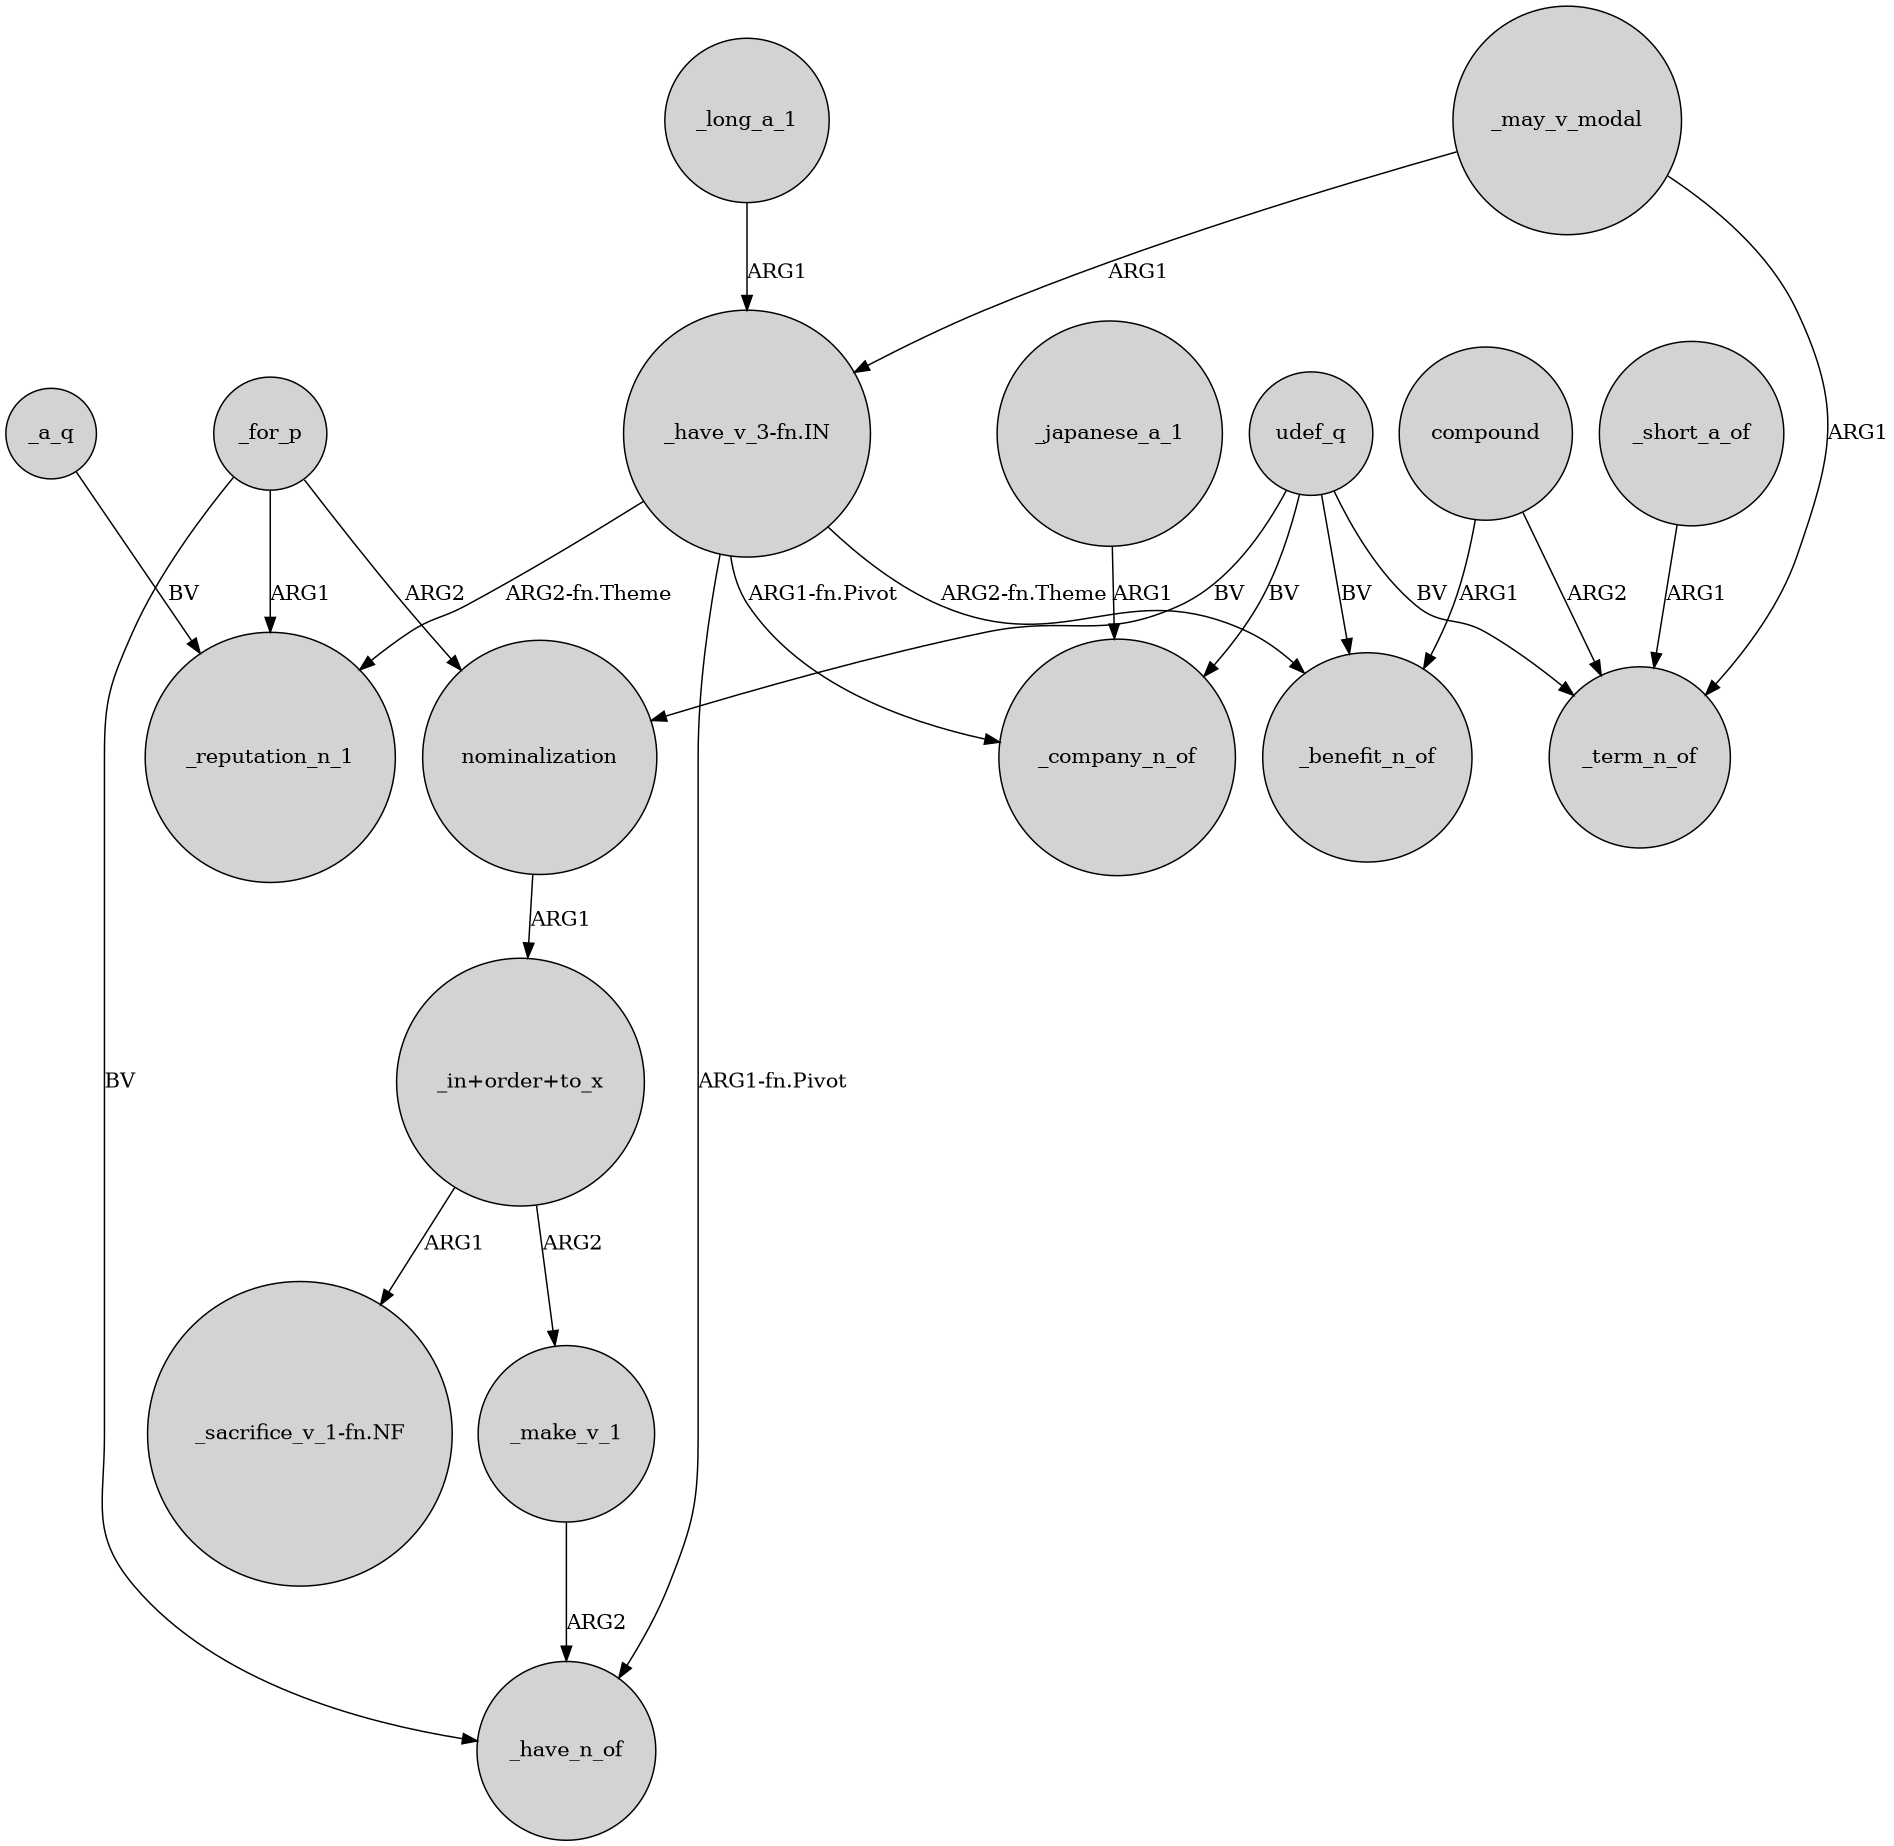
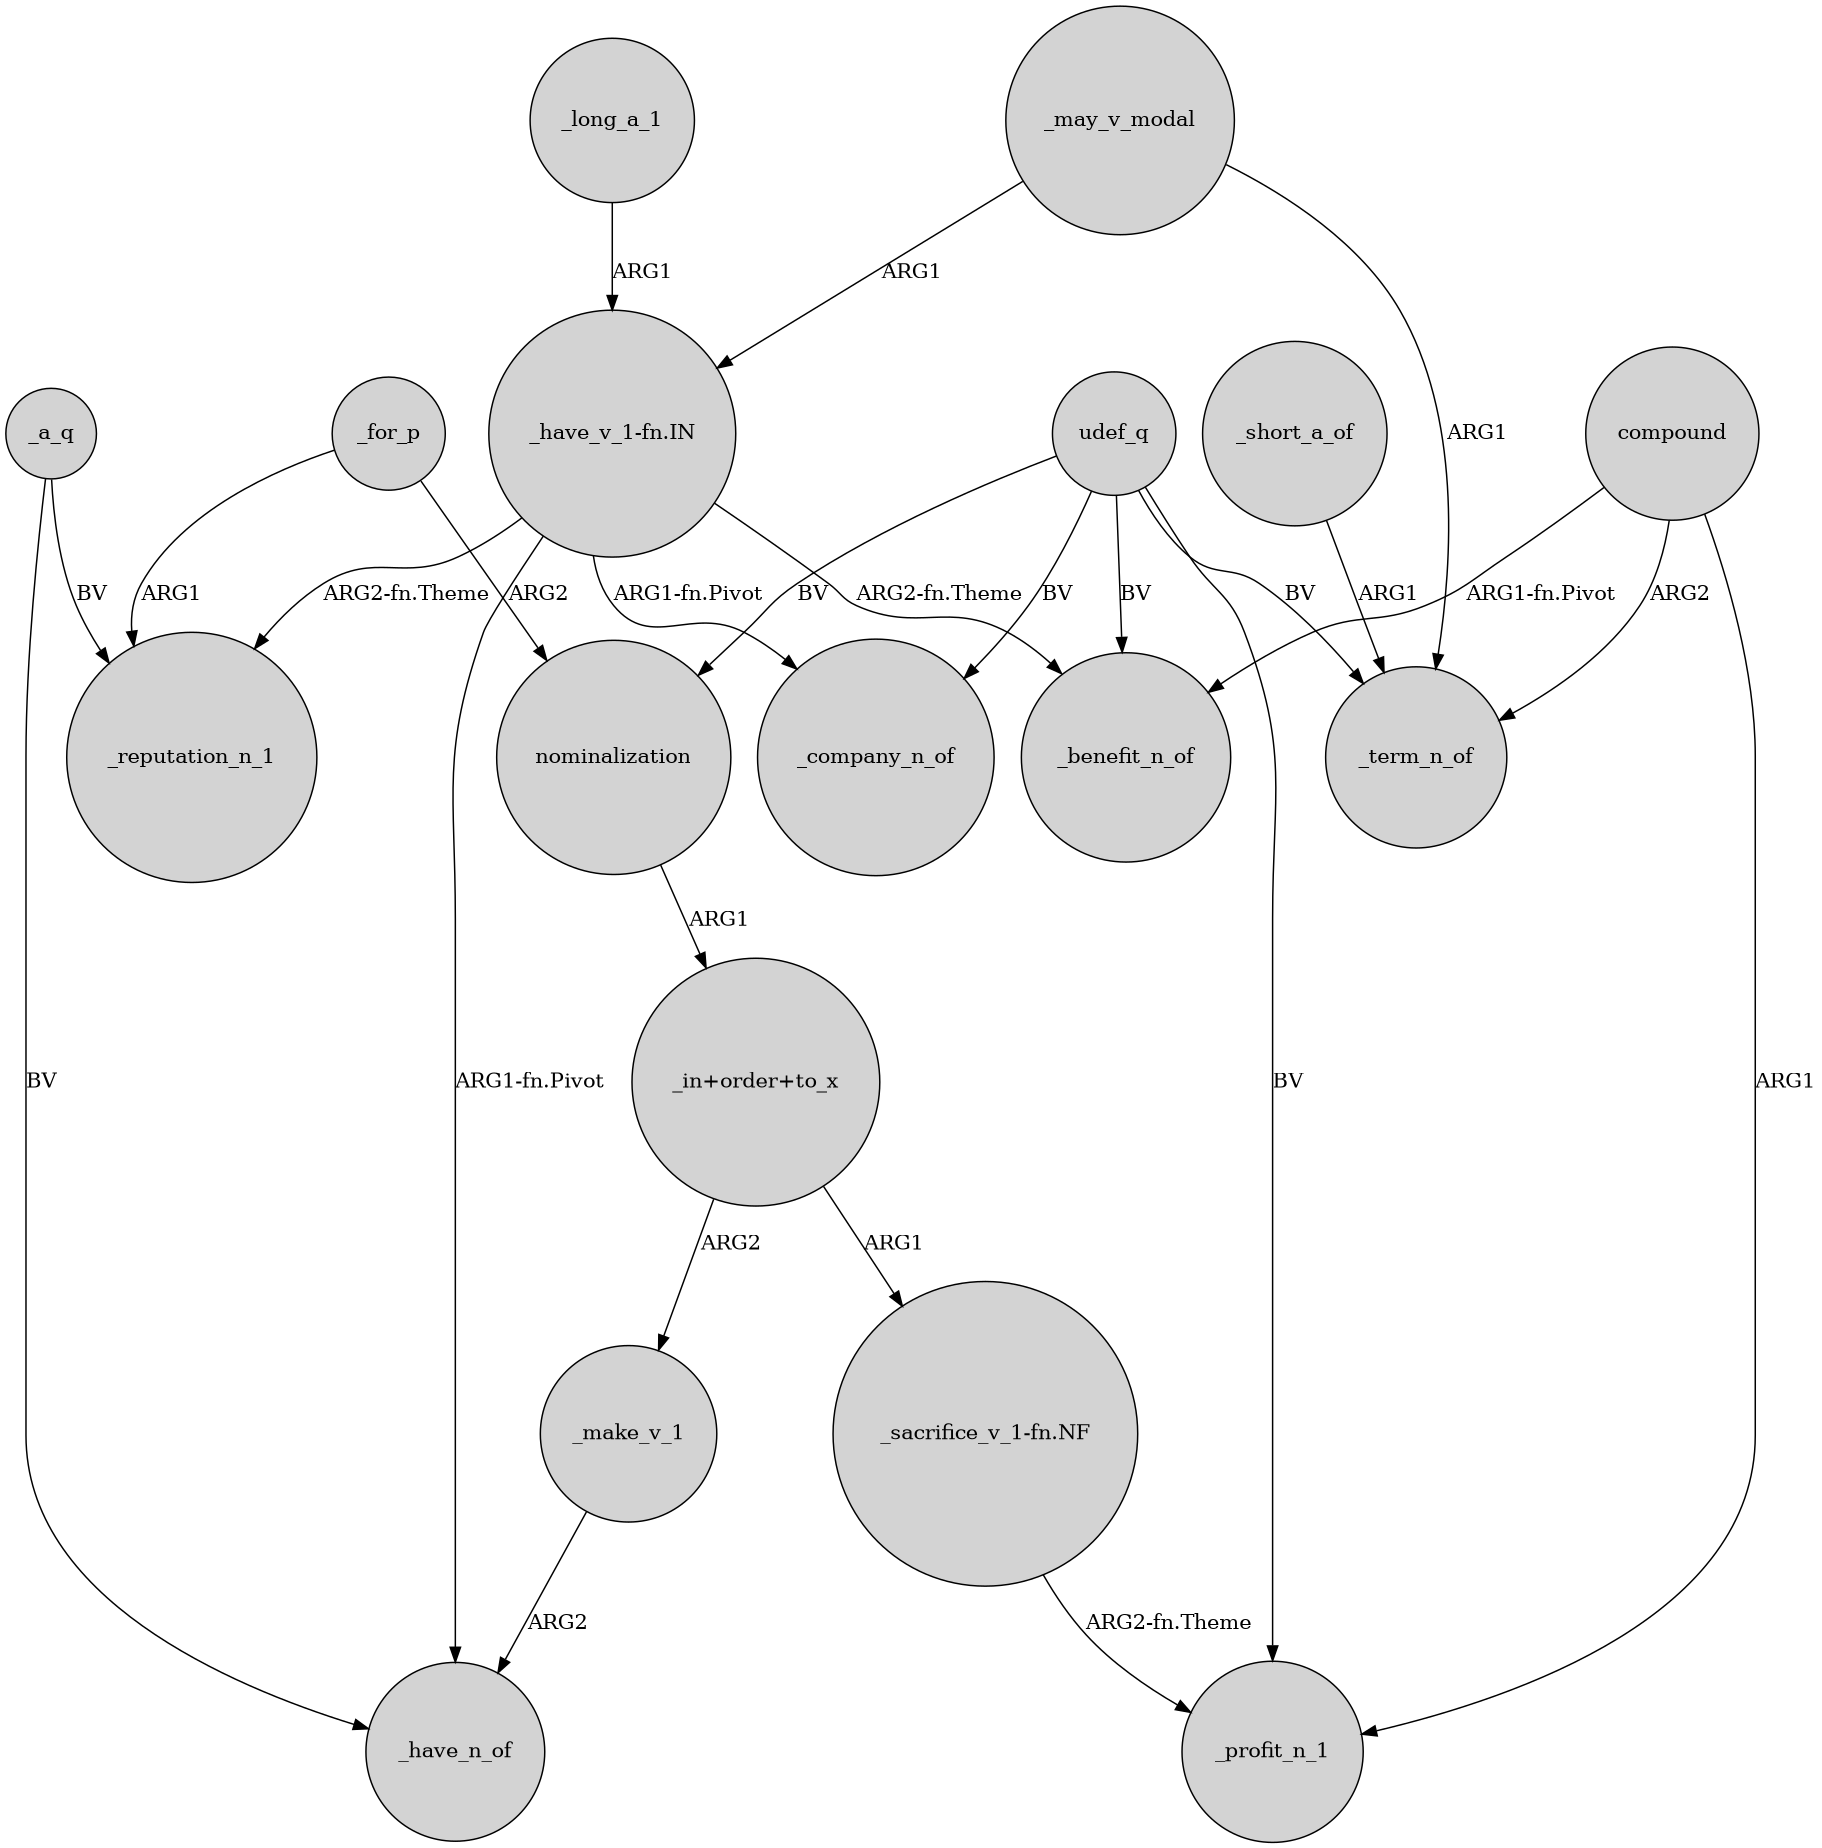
node "_have_v_3-fn.IN": label "_have_v_3-fn.IN" -> "_have_v_1-fn.IN"
node "_japanese_a_1": removed
edge "compound" -> "_benefit_n_of": label "ARG1" -> "ARG1-fn.Pivot"
edge "_for_p" -> "_have_n_of": now "_a_q" -> "_have_n_of"
node "_profit_n_1": added
